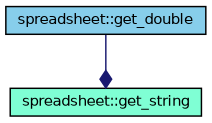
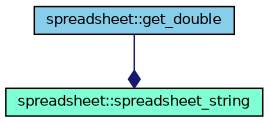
node "spreadsheet::get_string": label "spreadsheet::get_string" -> "spreadsheet::spreadsheet_string"
